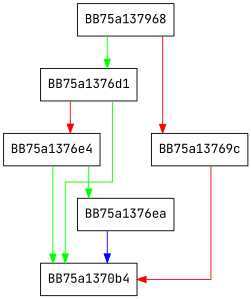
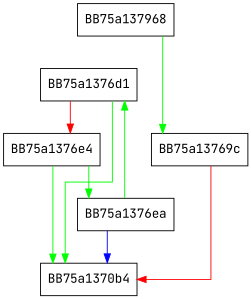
edge "BB75a137968" -> "BB75a1376d1": now "BB75a1376ea" -> "BB75a1376d1"
edge "BB75a137968" -> "BB75a13769c": color red -> green
